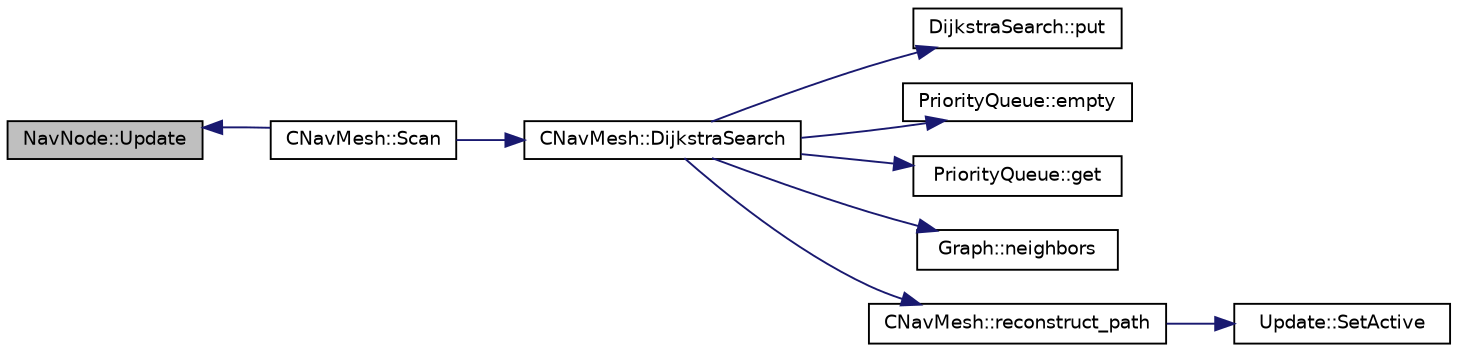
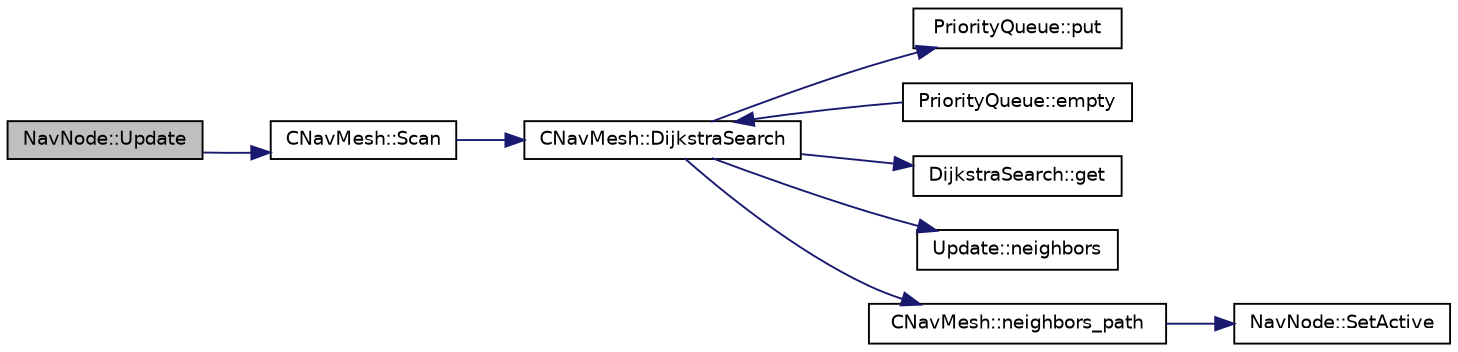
node "DijkstraSearch::put": label "DijkstraSearch::put" -> "PriorityQueue::put"
edge "CNavMesh::Scan" -> "NavNode::Update": reversed
edge "CNavMesh::DijkstraSearch" -> "PriorityQueue::empty": reversed
node "PriorityQueue::get": label "PriorityQueue::get" -> "DijkstraSearch::get"
node "Graph::neighbors": label "Graph::neighbors" -> "Update::neighbors"
node "CNavMesh::reconstruct_path": label "CNavMesh::reconstruct_path" -> "CNavMesh::neighbors_path"
node "Update::SetActive": label "Update::SetActive" -> "NavNode::SetActive"
